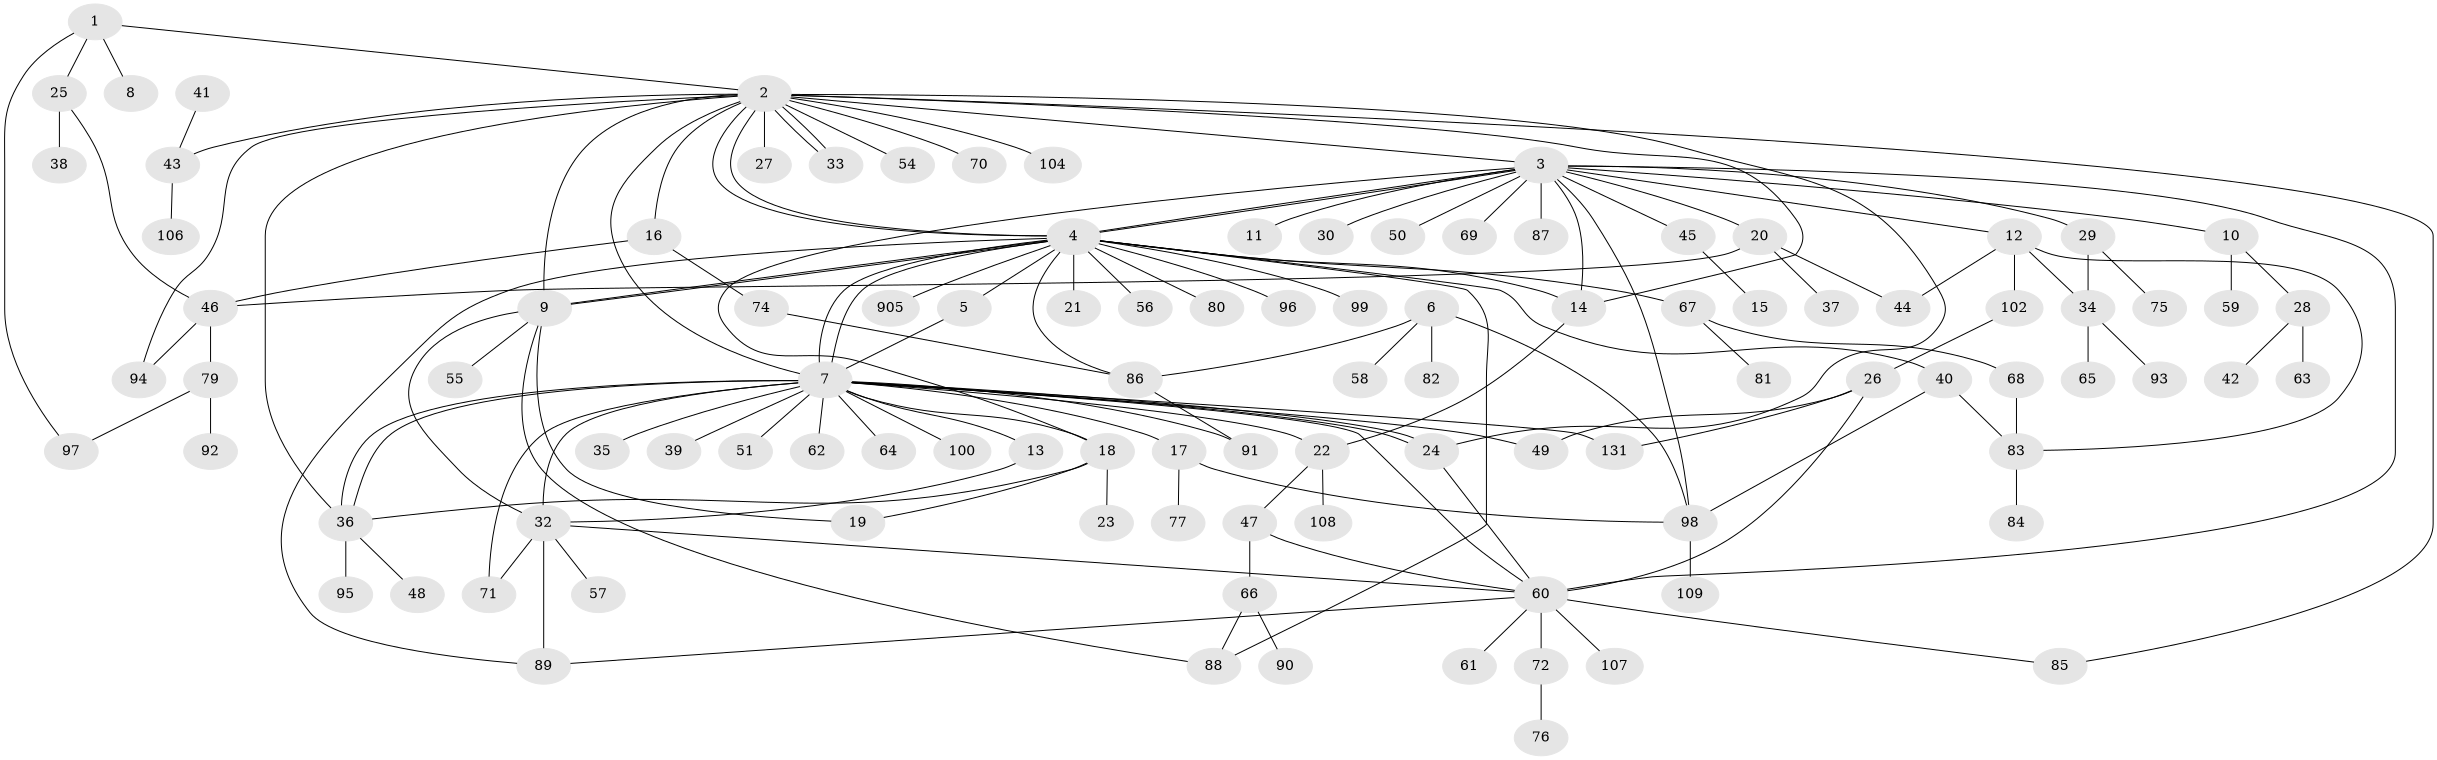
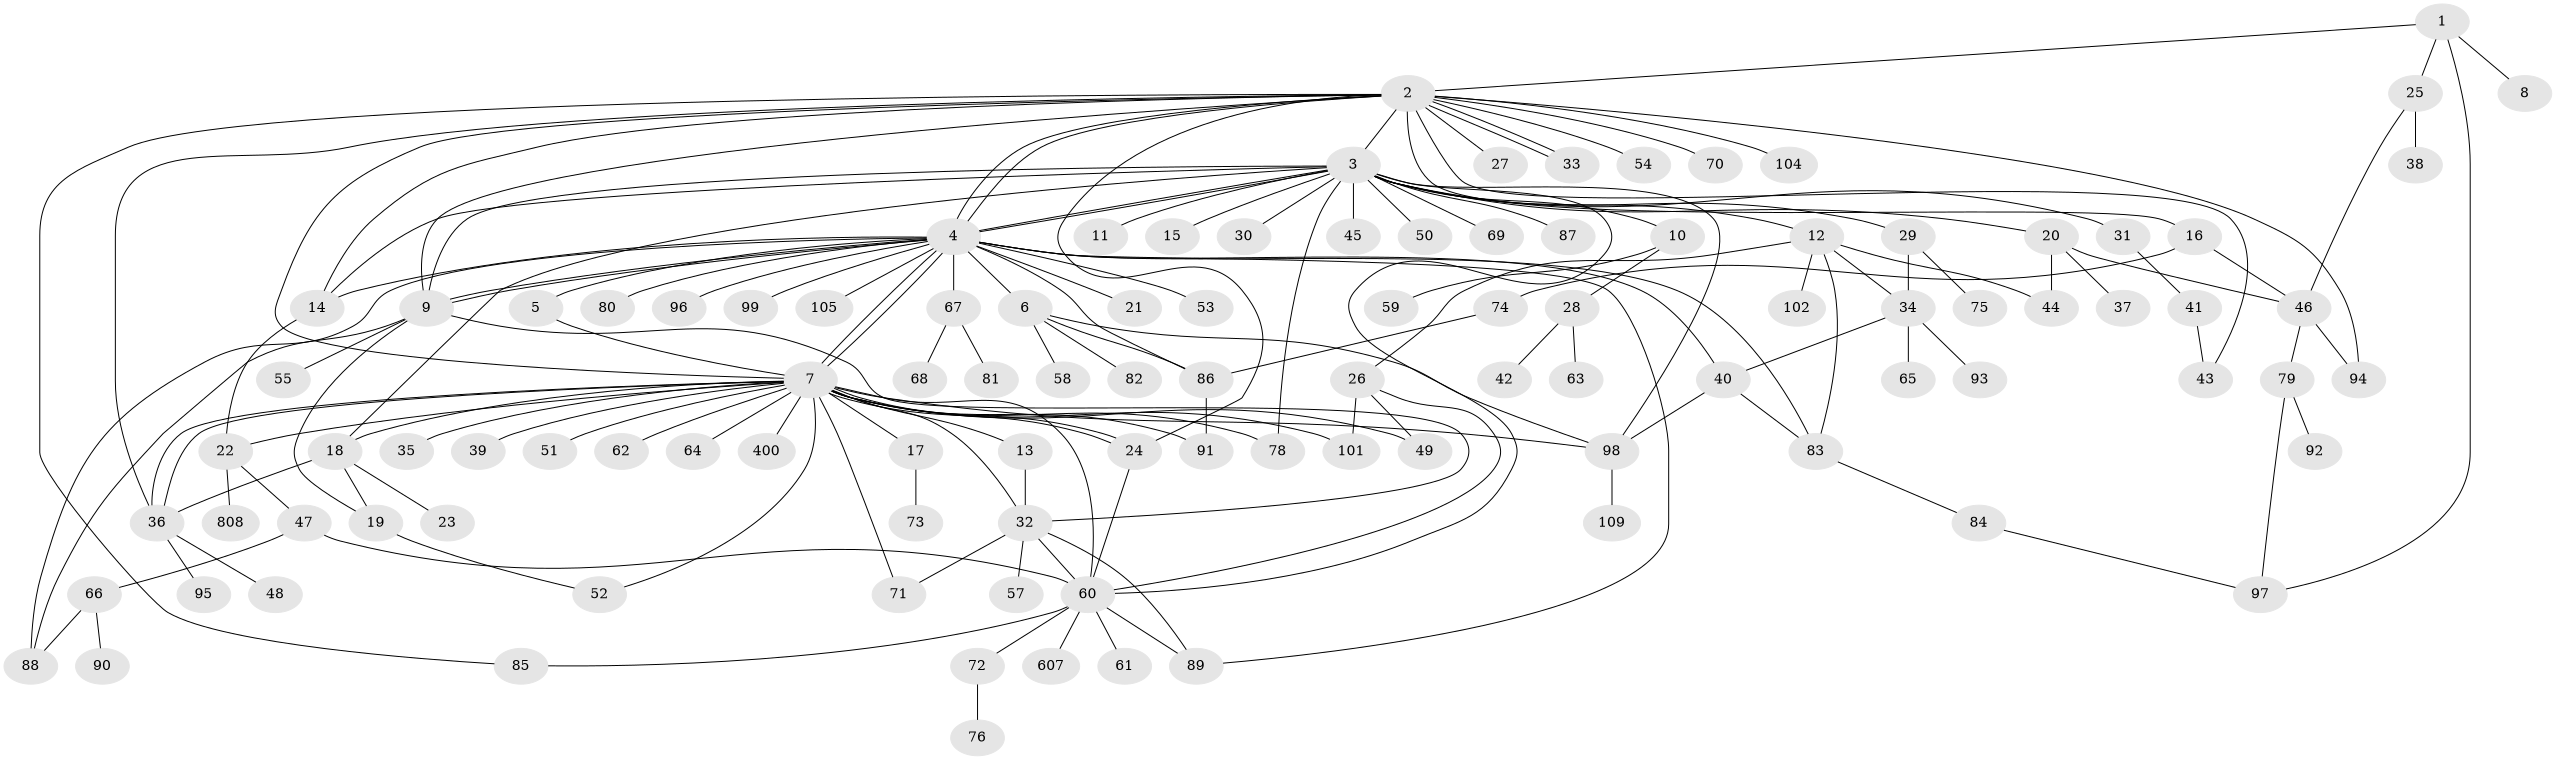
edge "3" -- "9": added
node "106": removed
node "31": added
edge "45" -- "15": now "3" -- "15"
edge "4" -- "6": added
node "905": label "905" -> "105"
node "56": label "56" -> "53"
edge "34" -- "40": added
edge "102" -- "26": now "12" -- "26"
edge "68" -- "83": now "4" -- "83"
node "100": label "100" -> "400"
node "78": added
node "131": label "131" -> "101"
edge "17" -- "98": now "7" -- "98"
node "77": label "77" -> "73"
node "108": label "108" -> "808"
edge "84" -- "97": added
node "52": added
node "107": label "107" -> "607"
